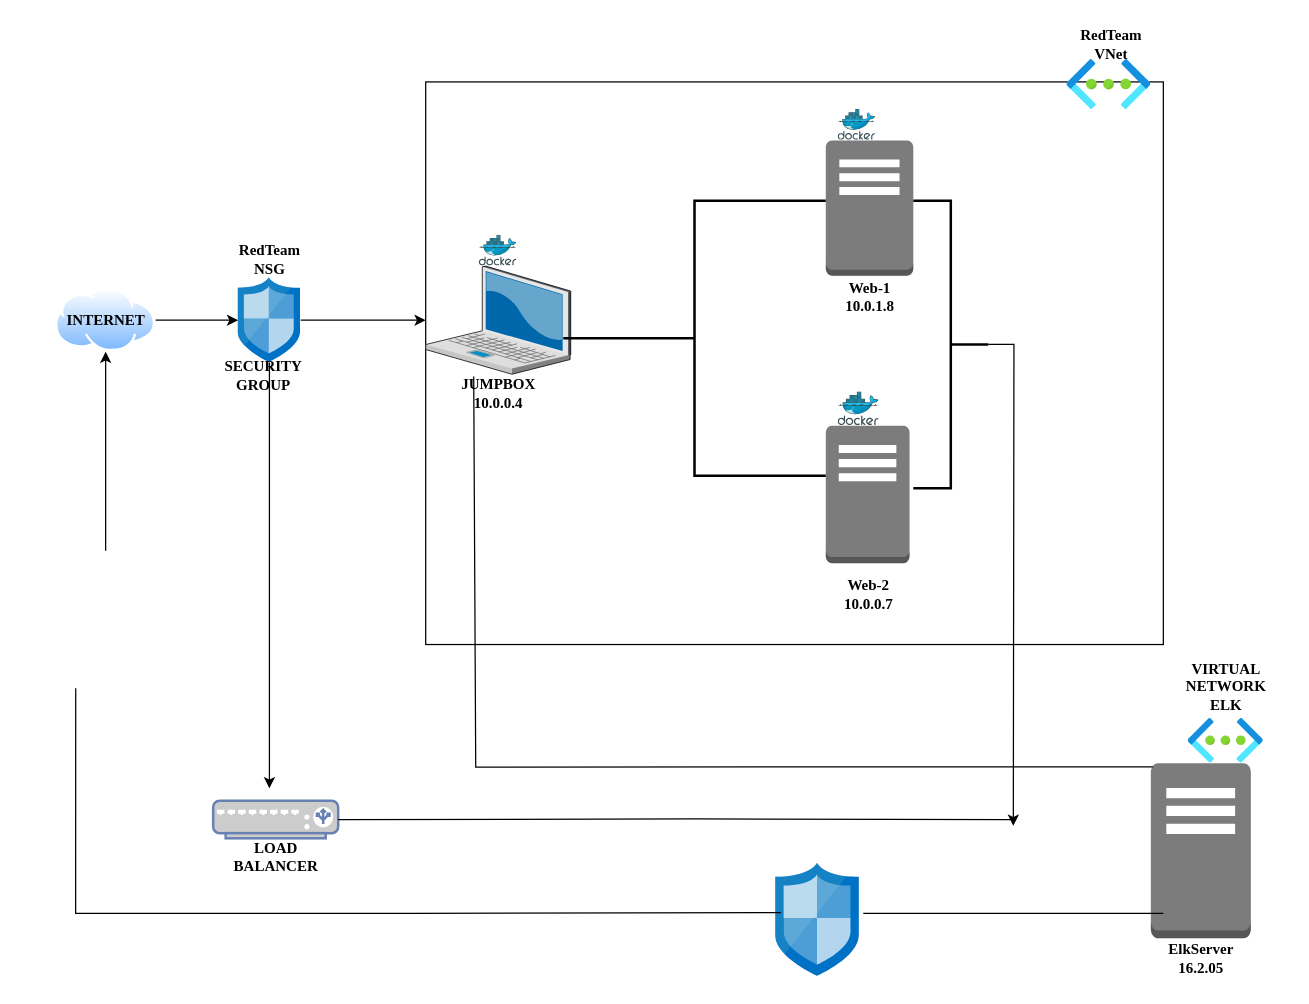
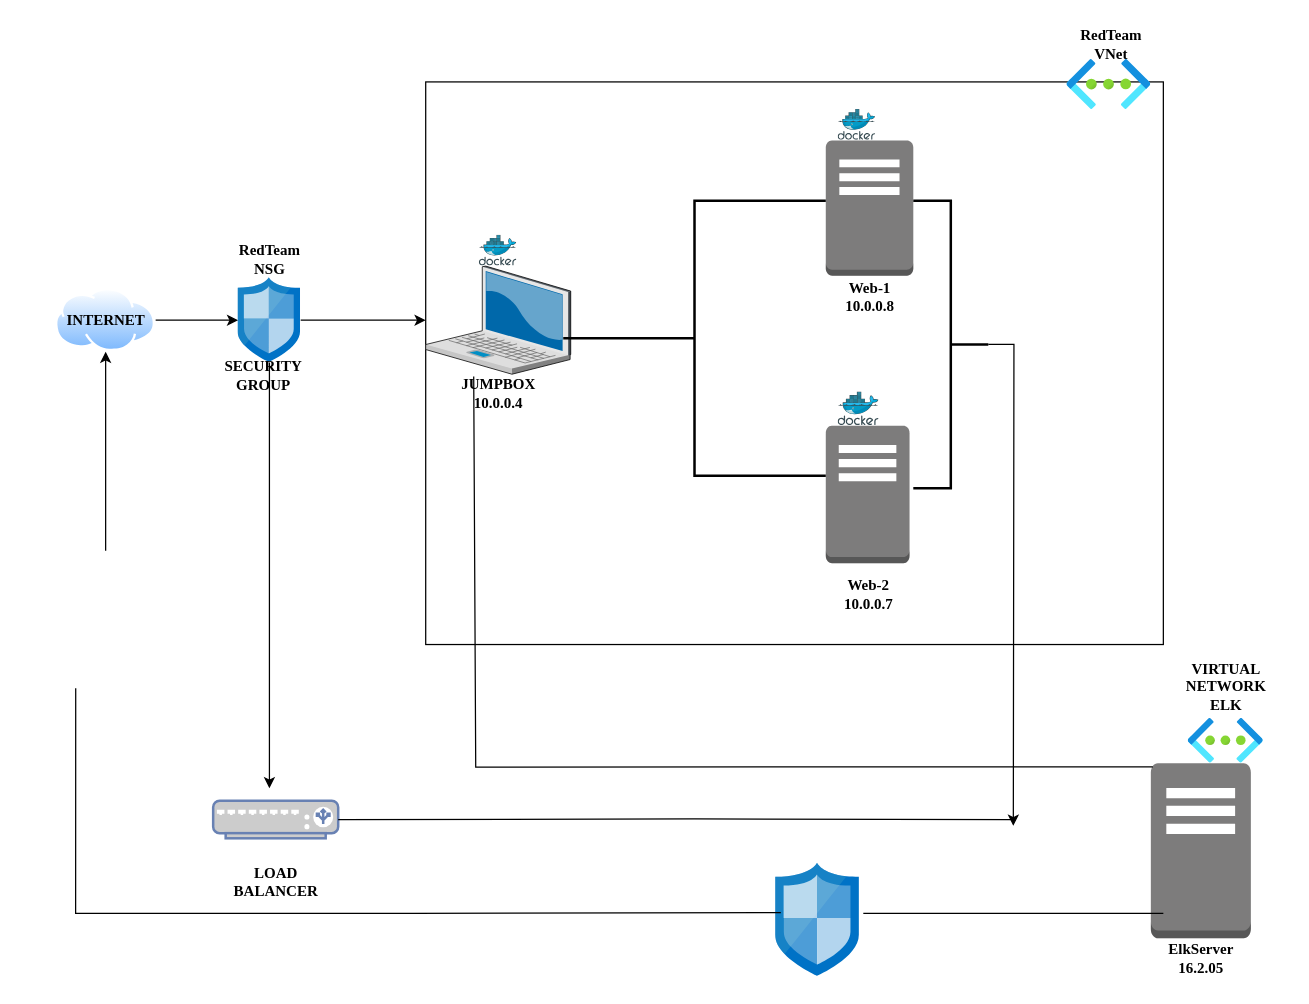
node "Web-1 10.0.1.8": label "Web-1 10.0.1.8" -> "Web-1 10.0.0.8"
node "LOAD BALANCER": moved (276, 857) -> (276, 882)
